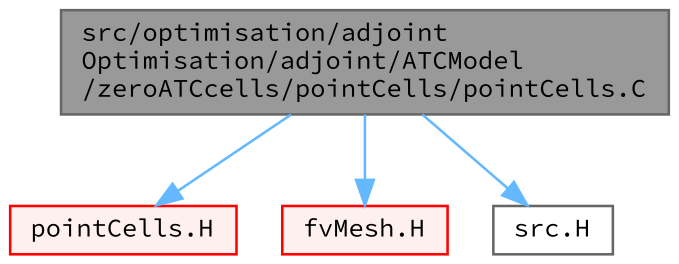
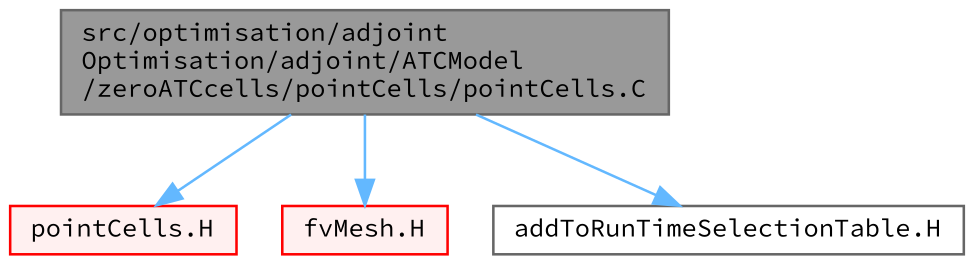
node "src.H": label "src.H" -> "addToRunTimeSelectionTable.H"
